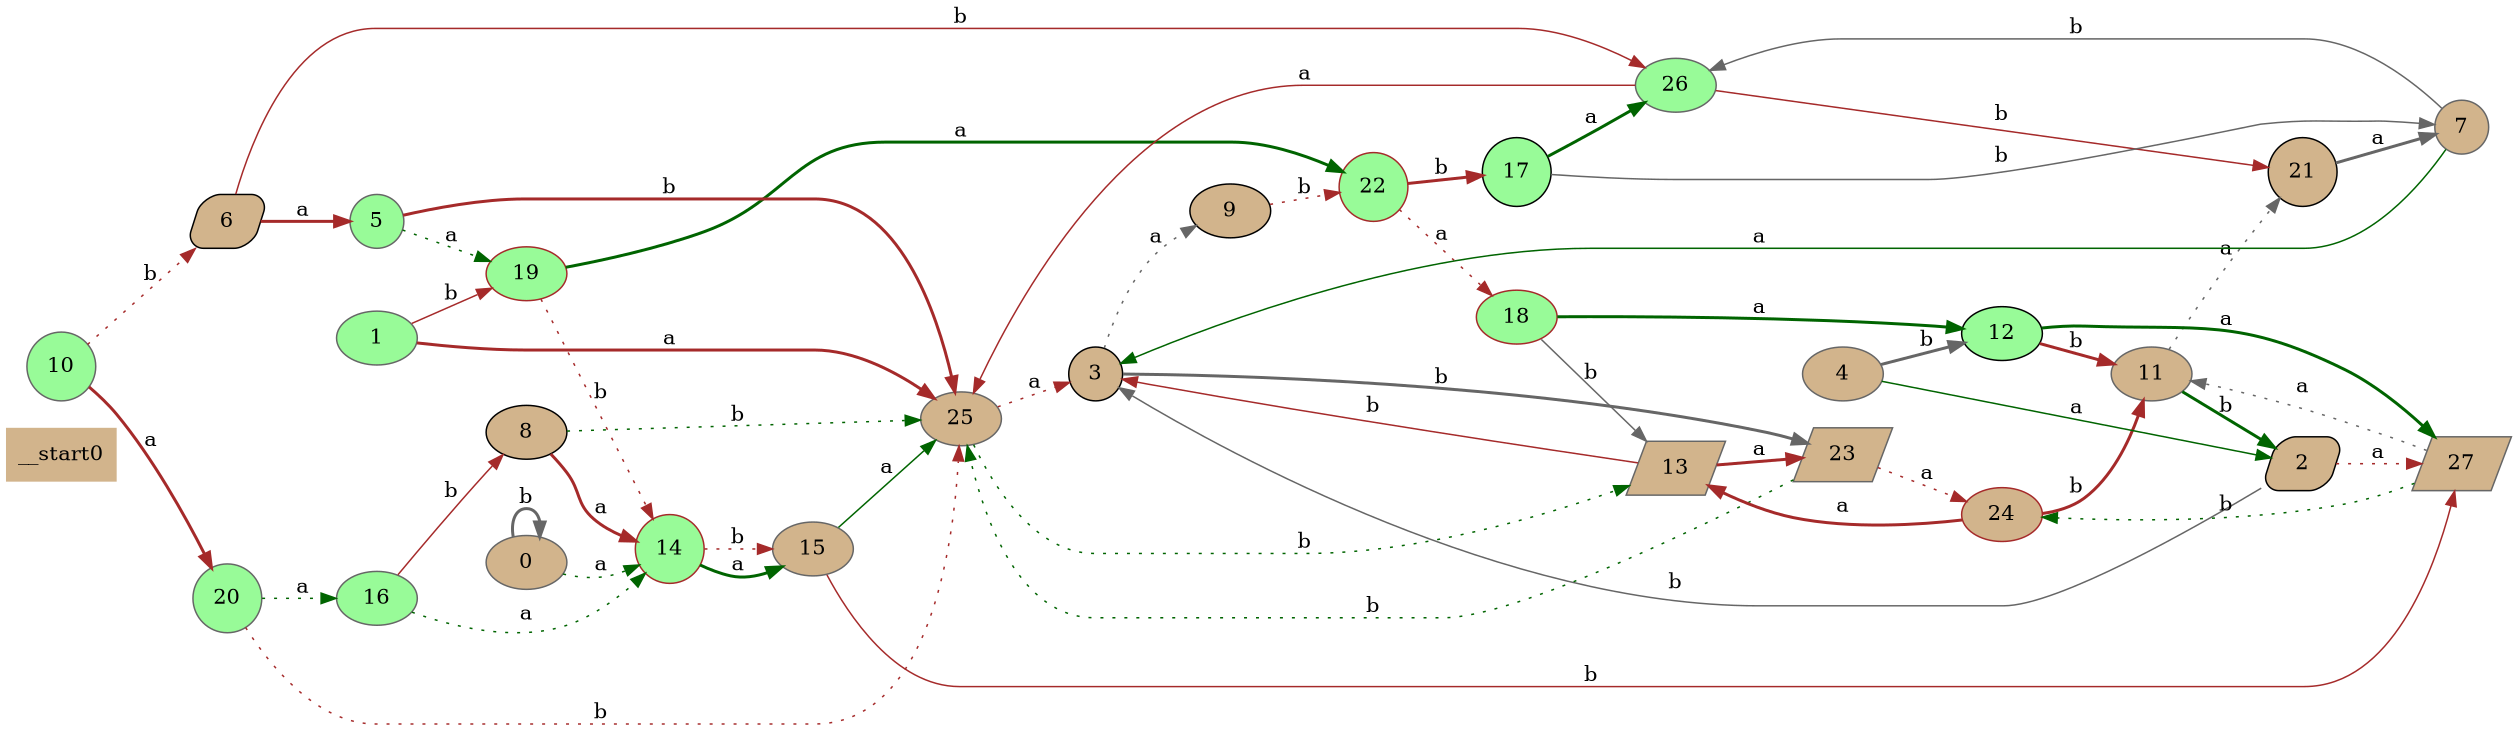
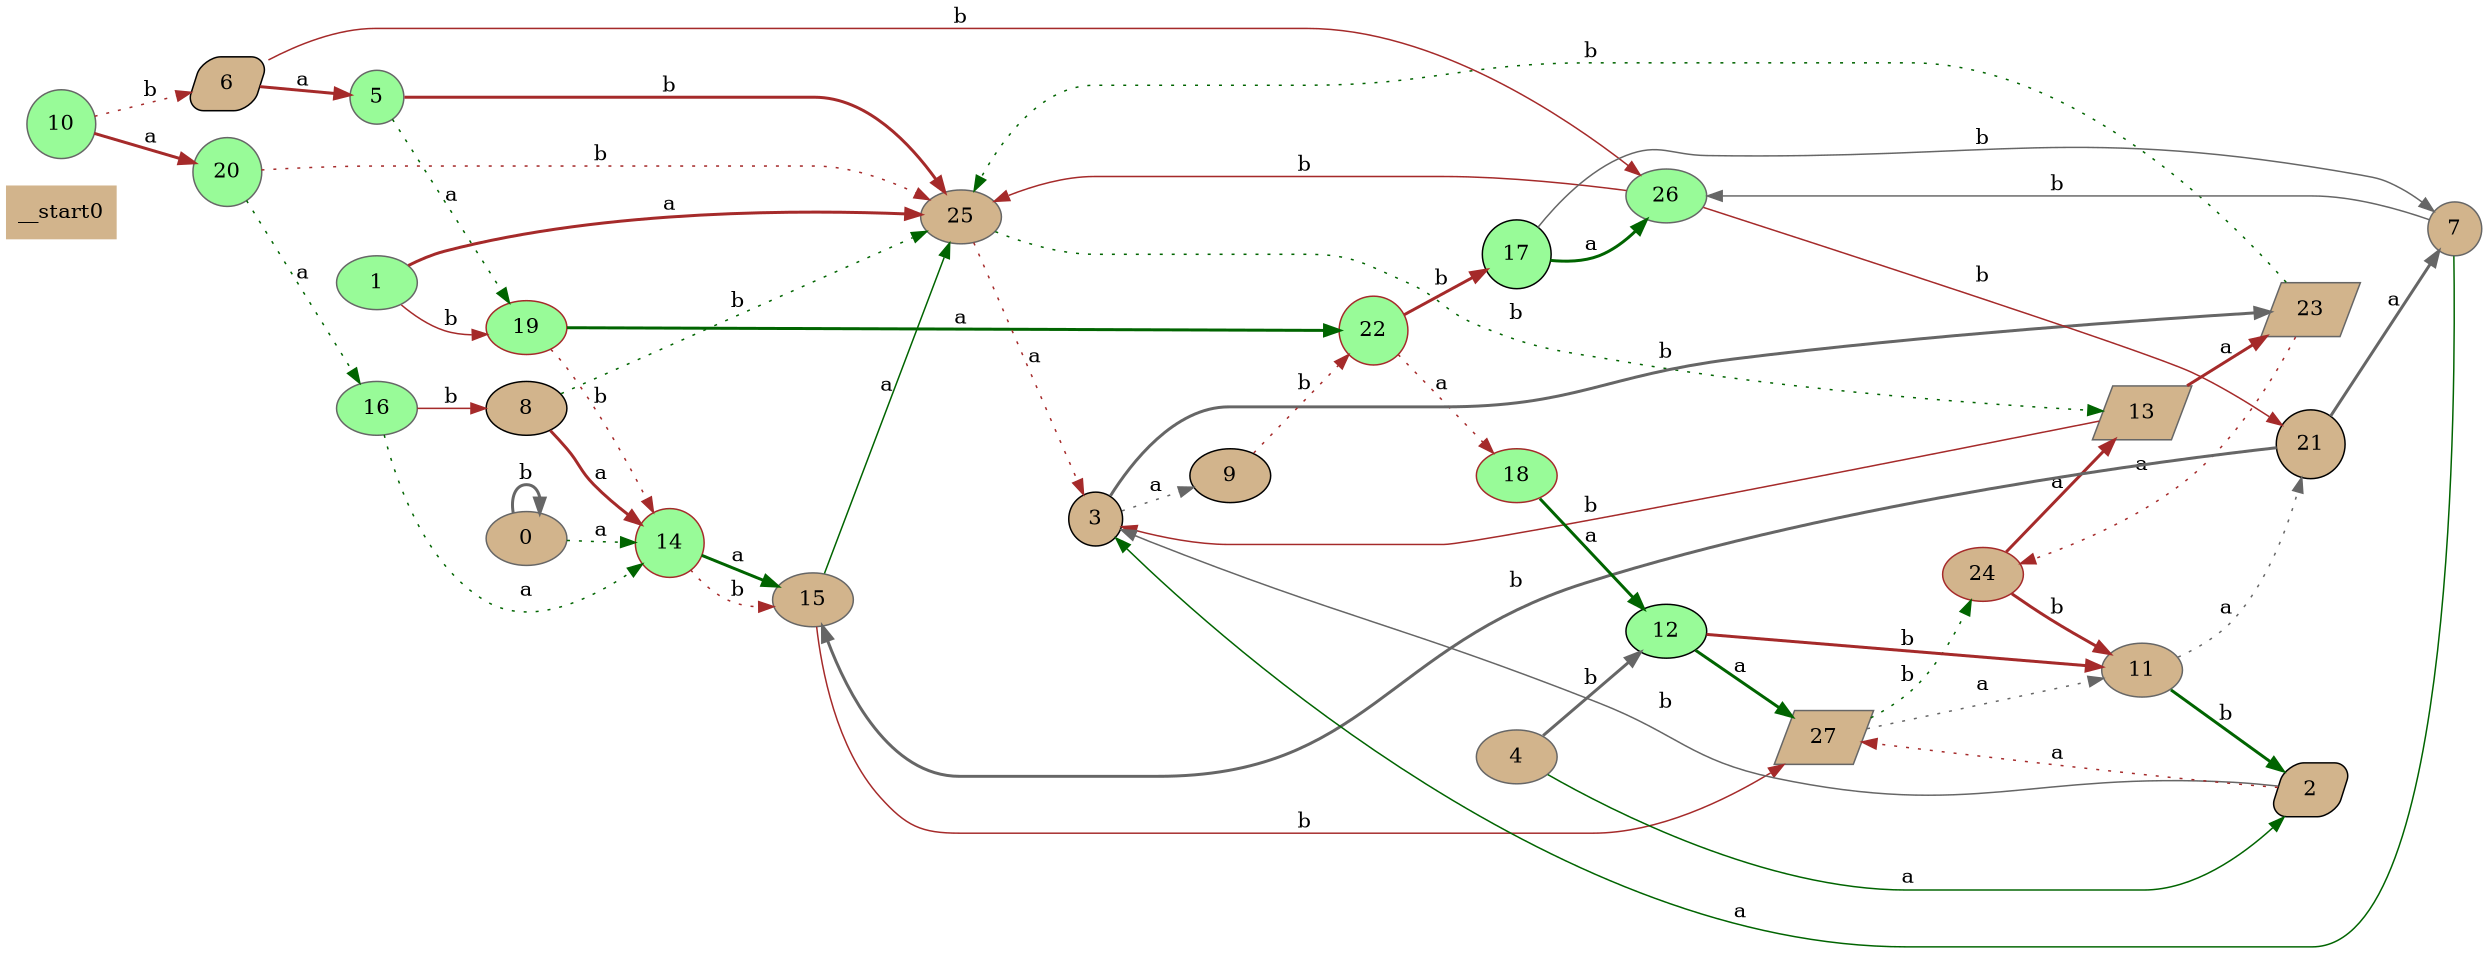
edge "26" -> "25": label "a" -> "b"
edge "18" -> "13": removed, label "b"
edge "21" -> "15": added, label "b"
